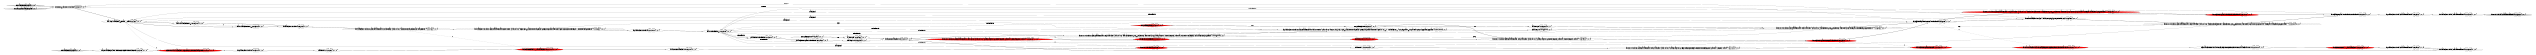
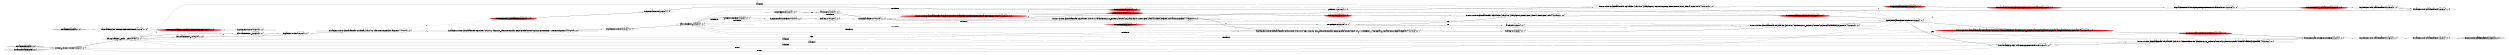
node "publishEntries(0,1)@@@6@@@['0', '1', '0']": removed
